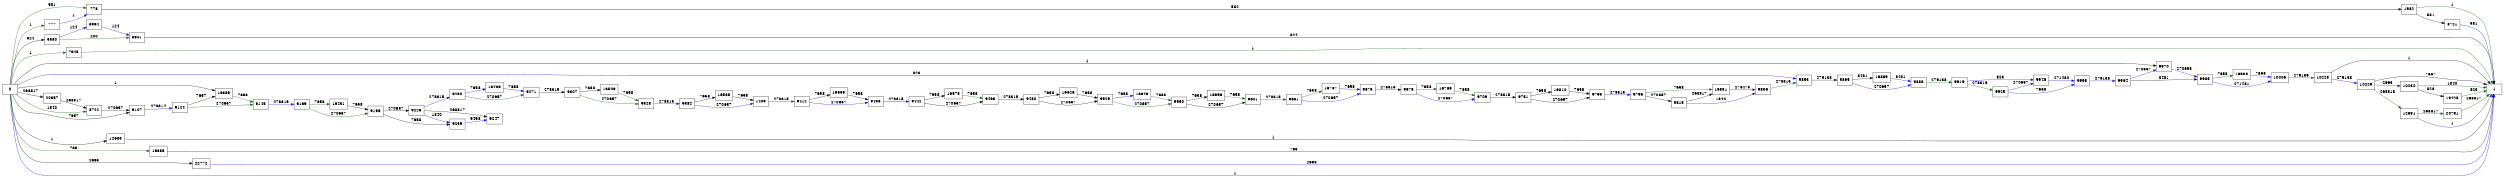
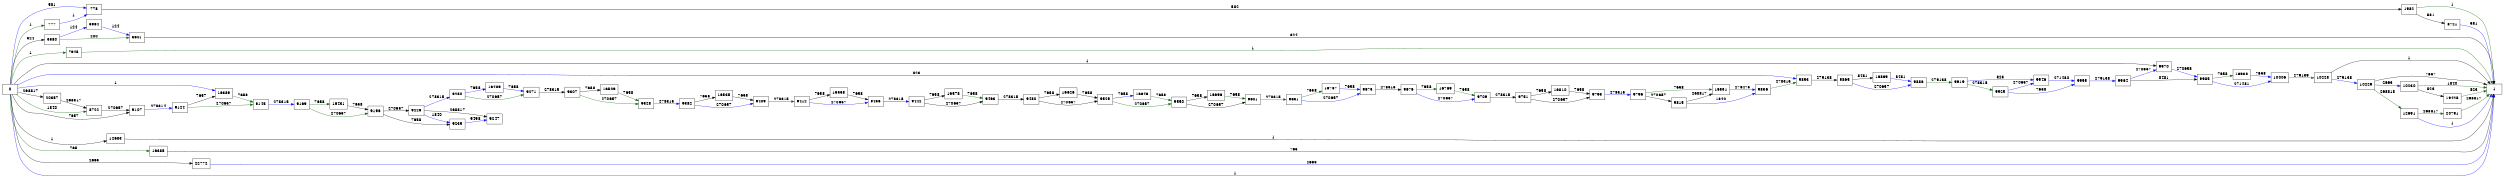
edge "0" -> "778": color darkgreen -> blue
edge "0" -> "16389": color black -> blue
node "1409": label "1409" -> "9409"
